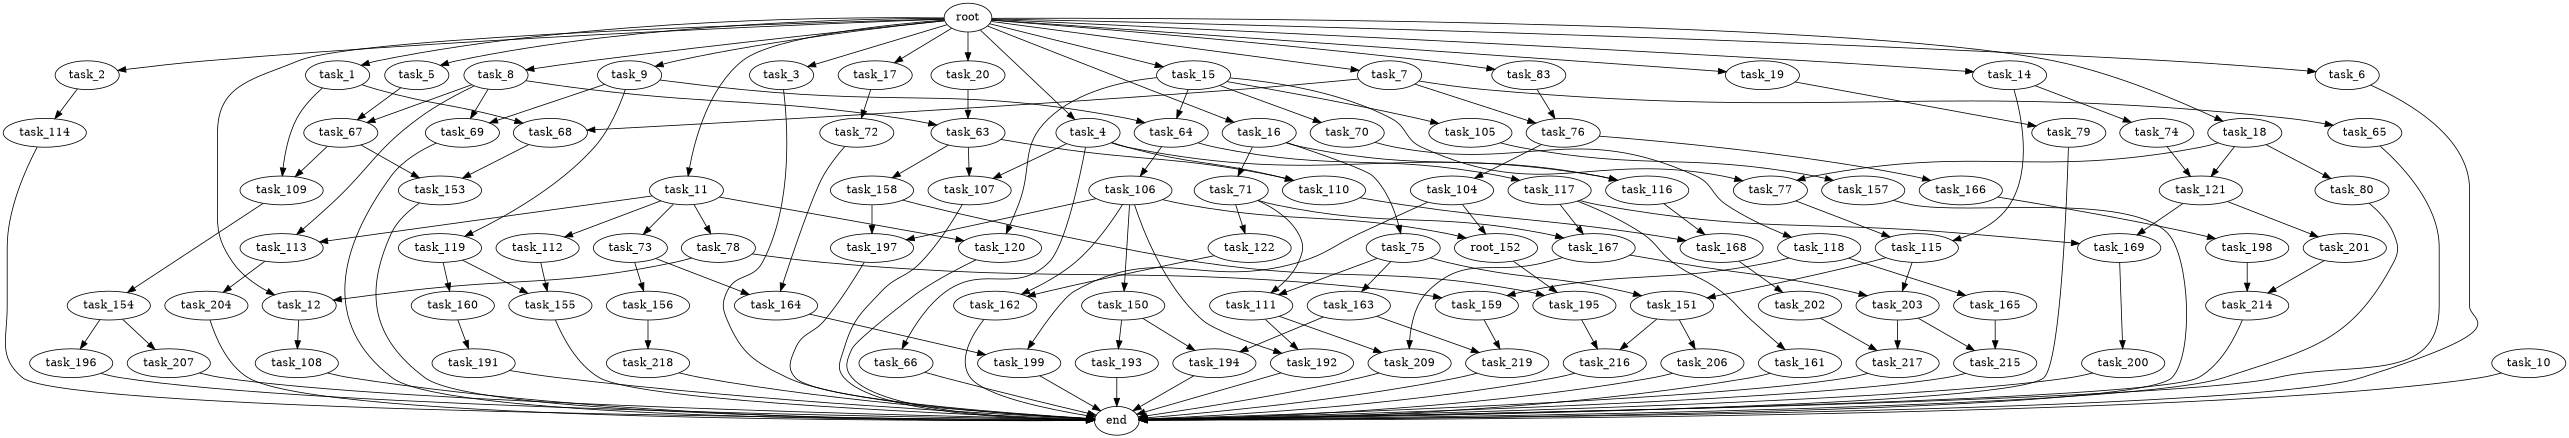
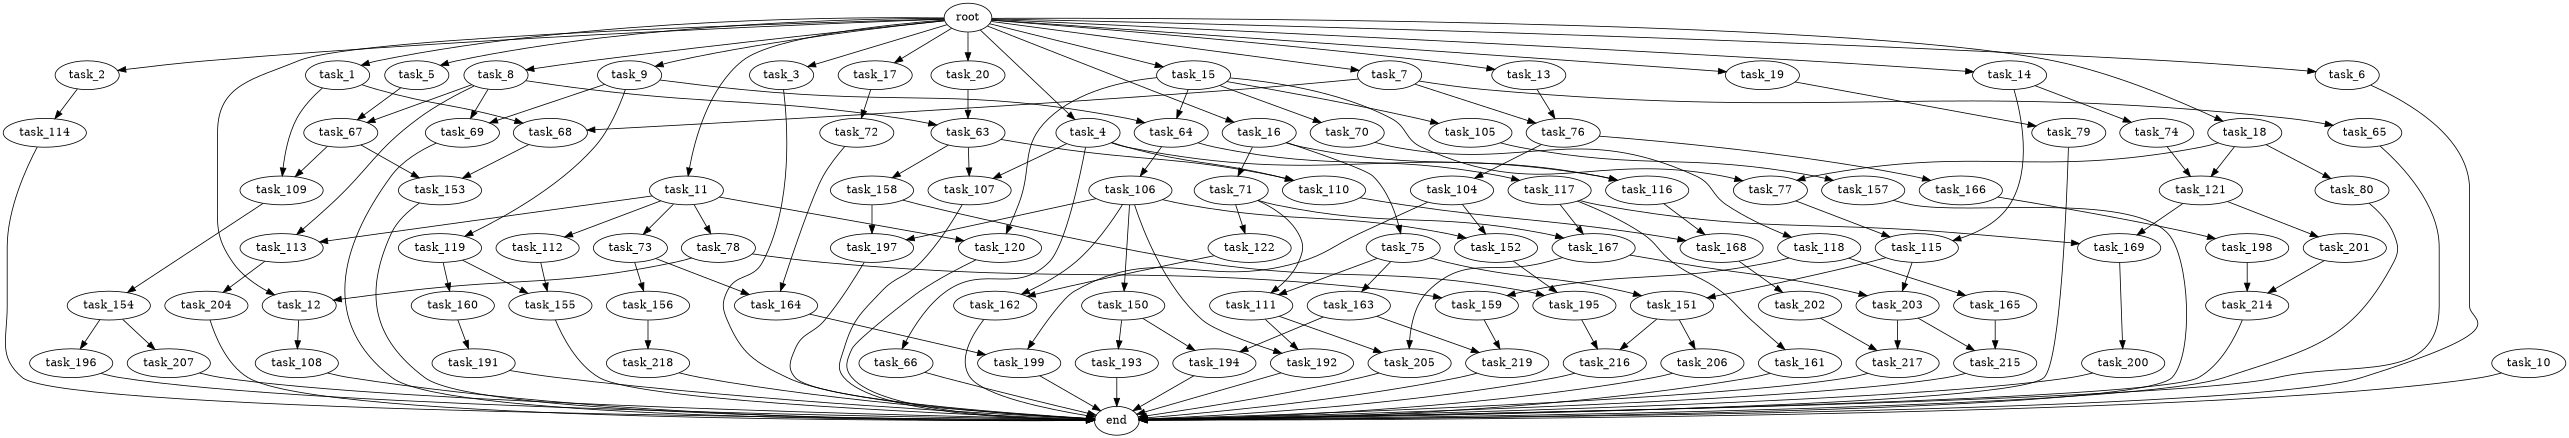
node "task_83": label "task_83" -> "task_13"
node "root_152": label "root_152" -> "task_152"
node "task_209": label "task_209" -> "task_205"
